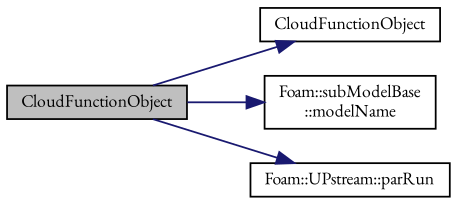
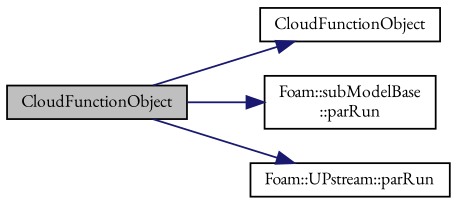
node "Foam::subModelBase ::modelName": label "Foam::subModelBase ::modelName" -> "Foam::subModelBase ::parRun"
